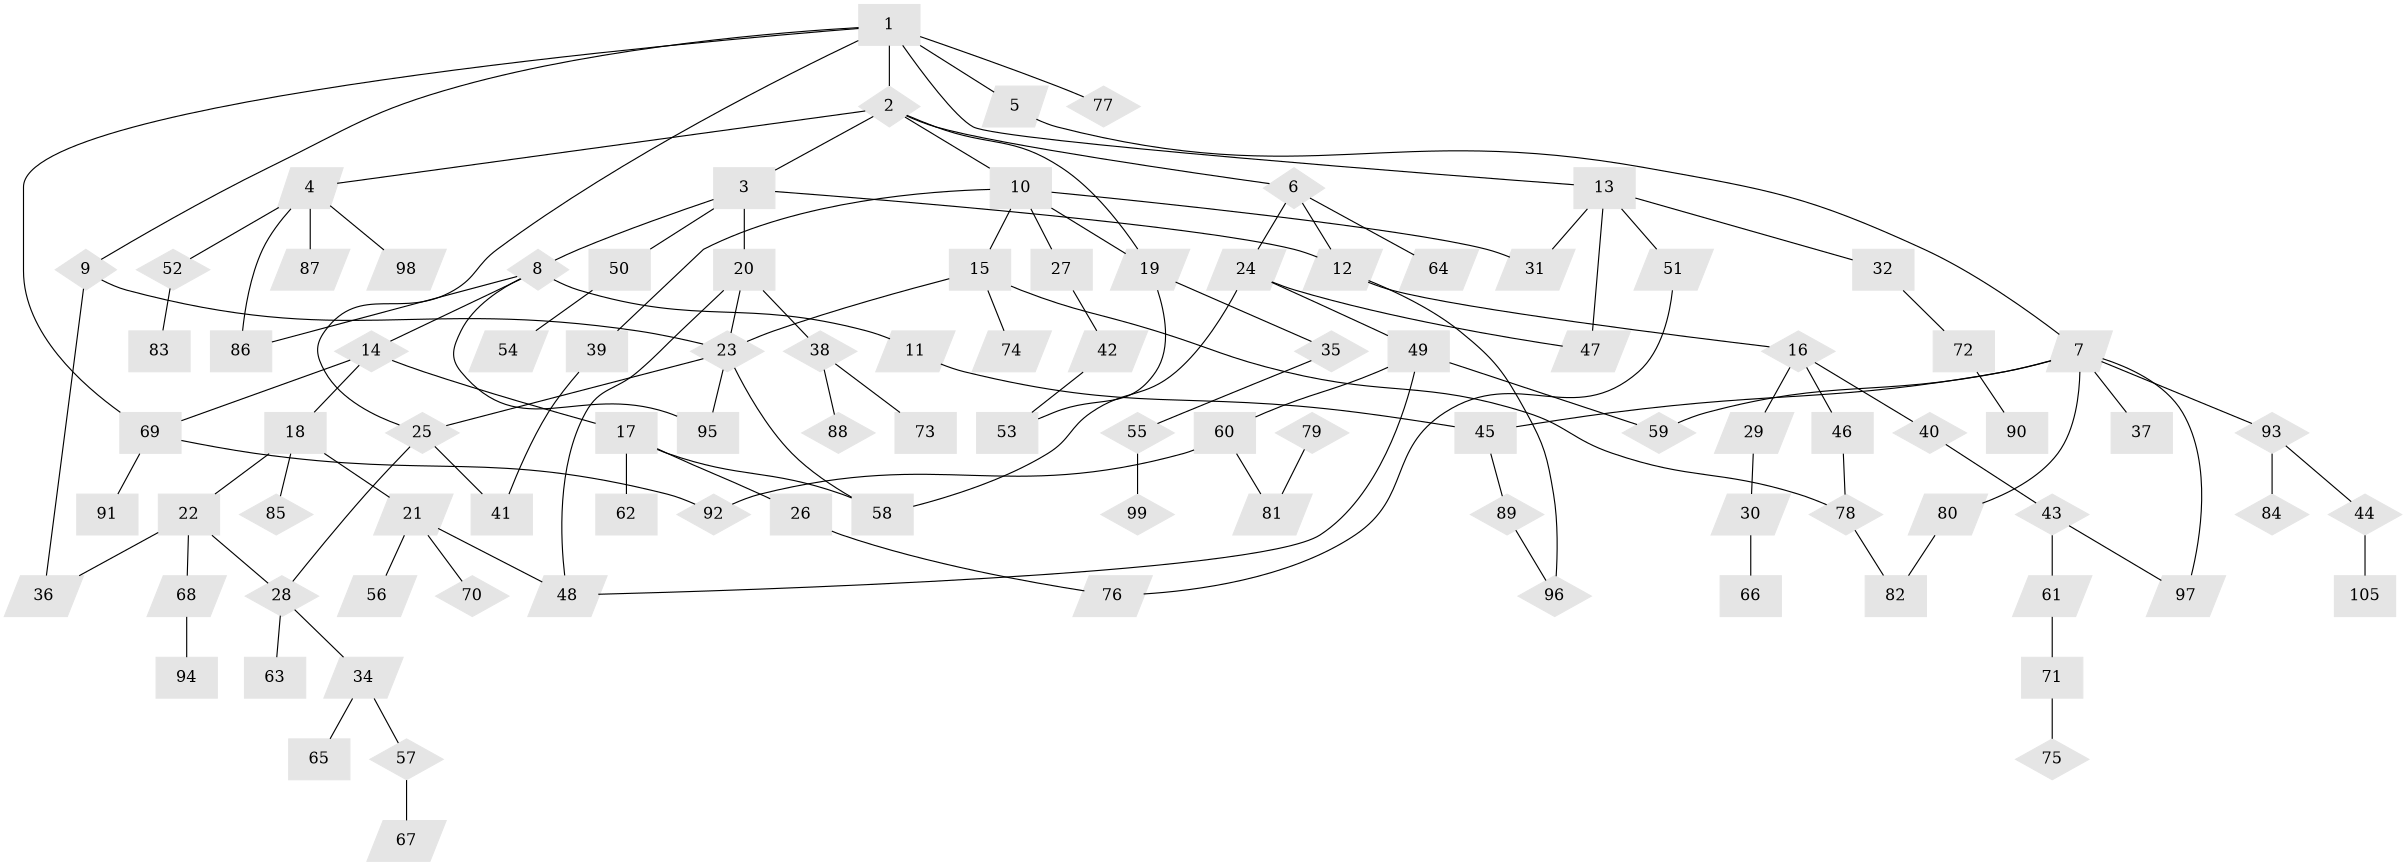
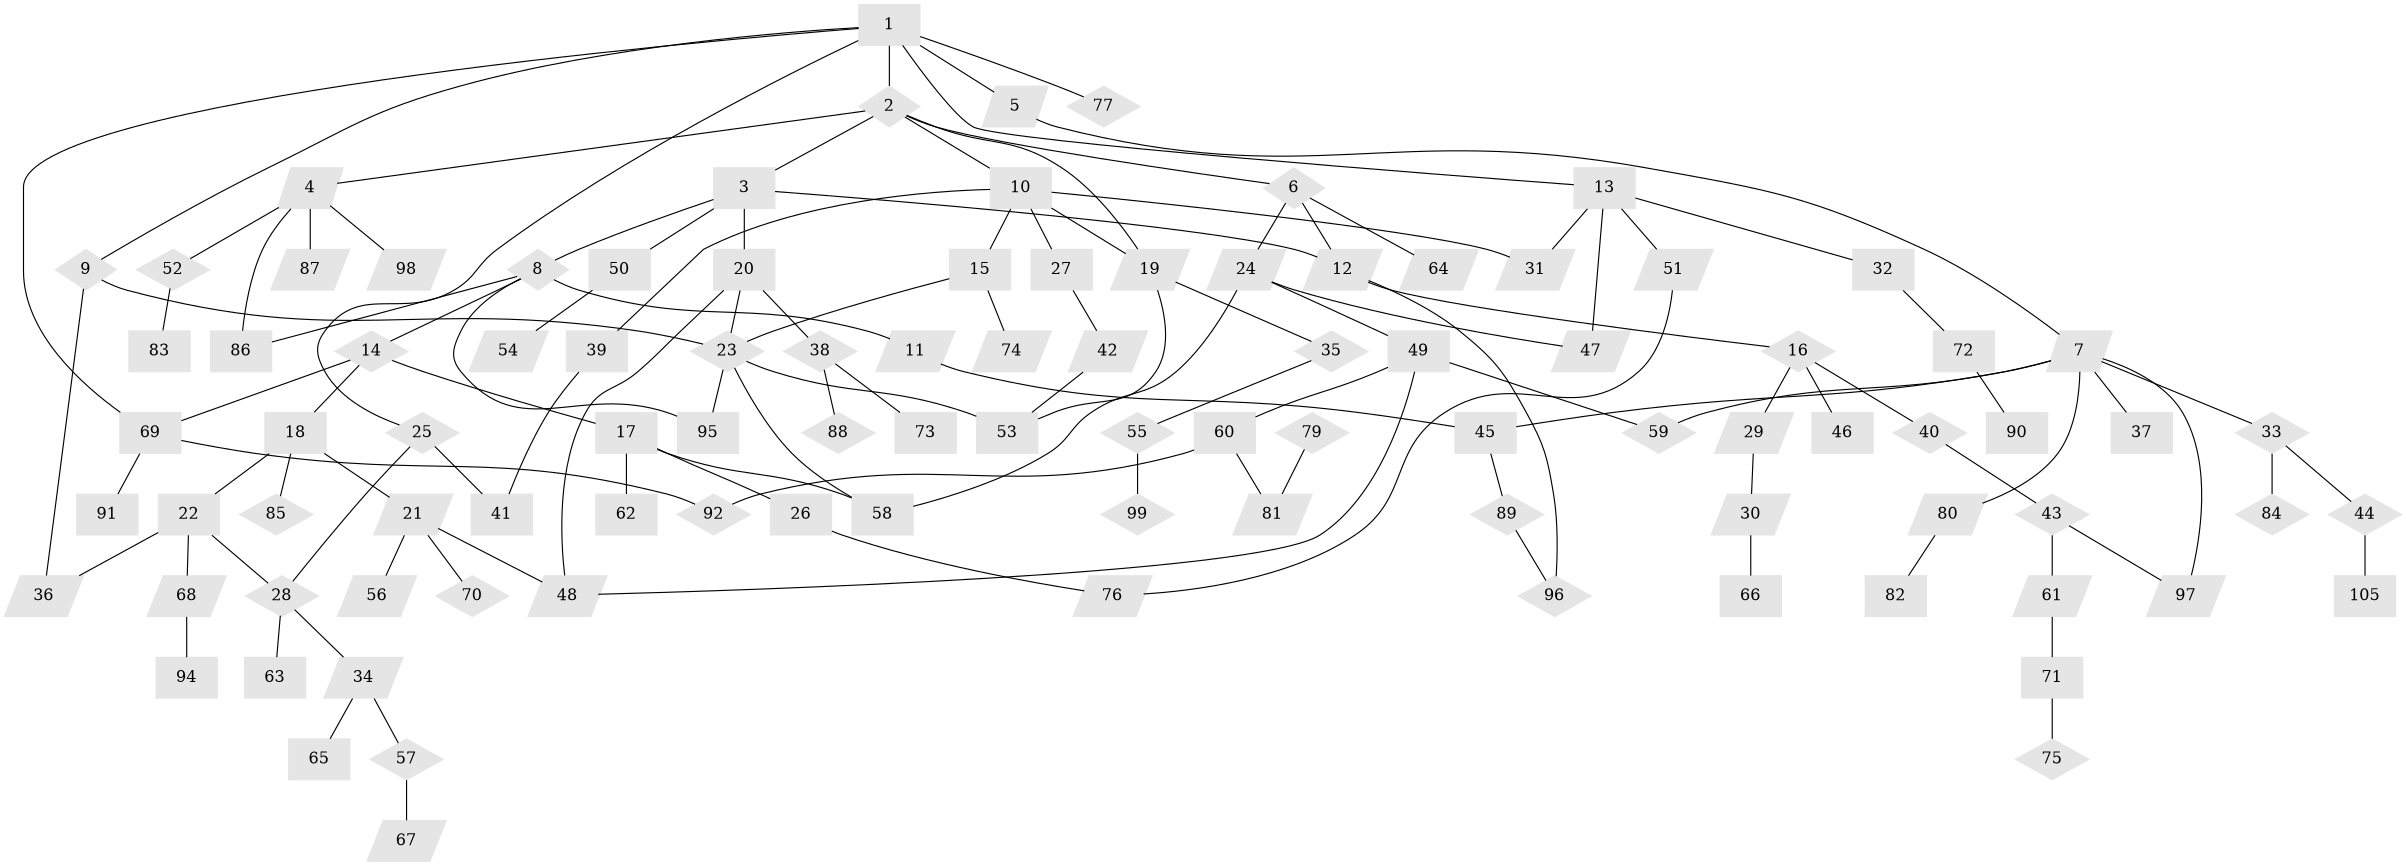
edge "23" -- "25": now "23" -- "53"
node "93": label "93" -> "33"
node "78": removed
